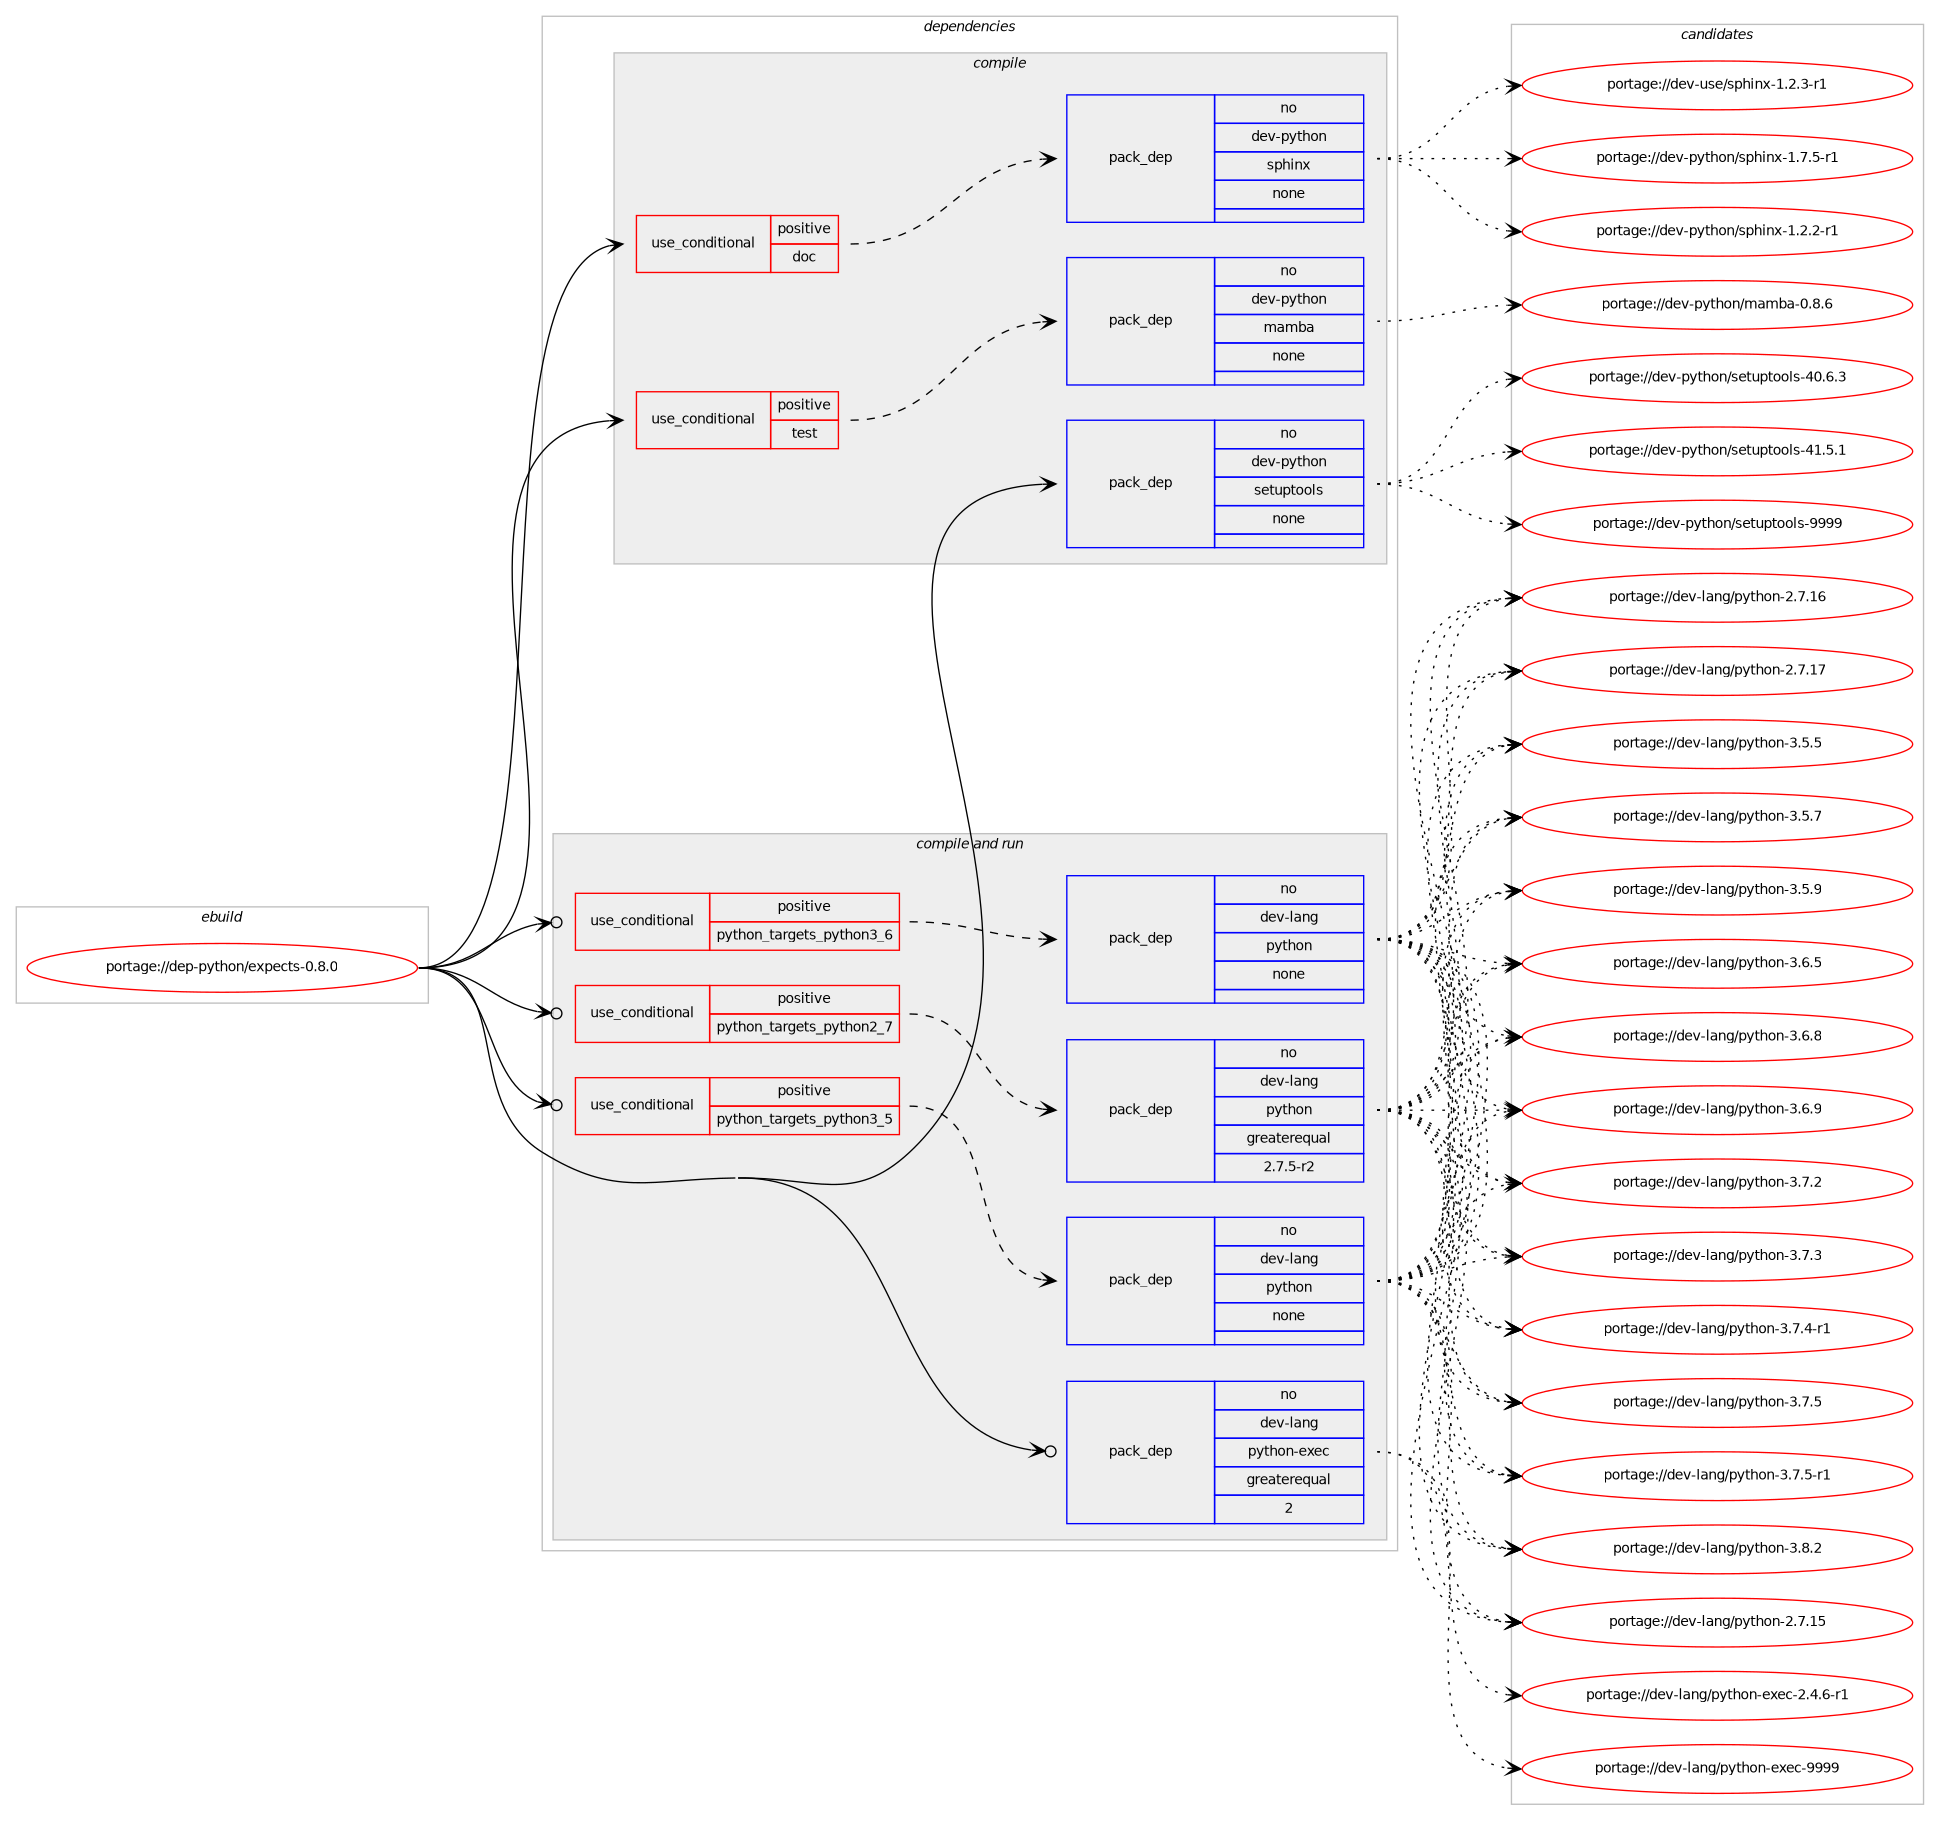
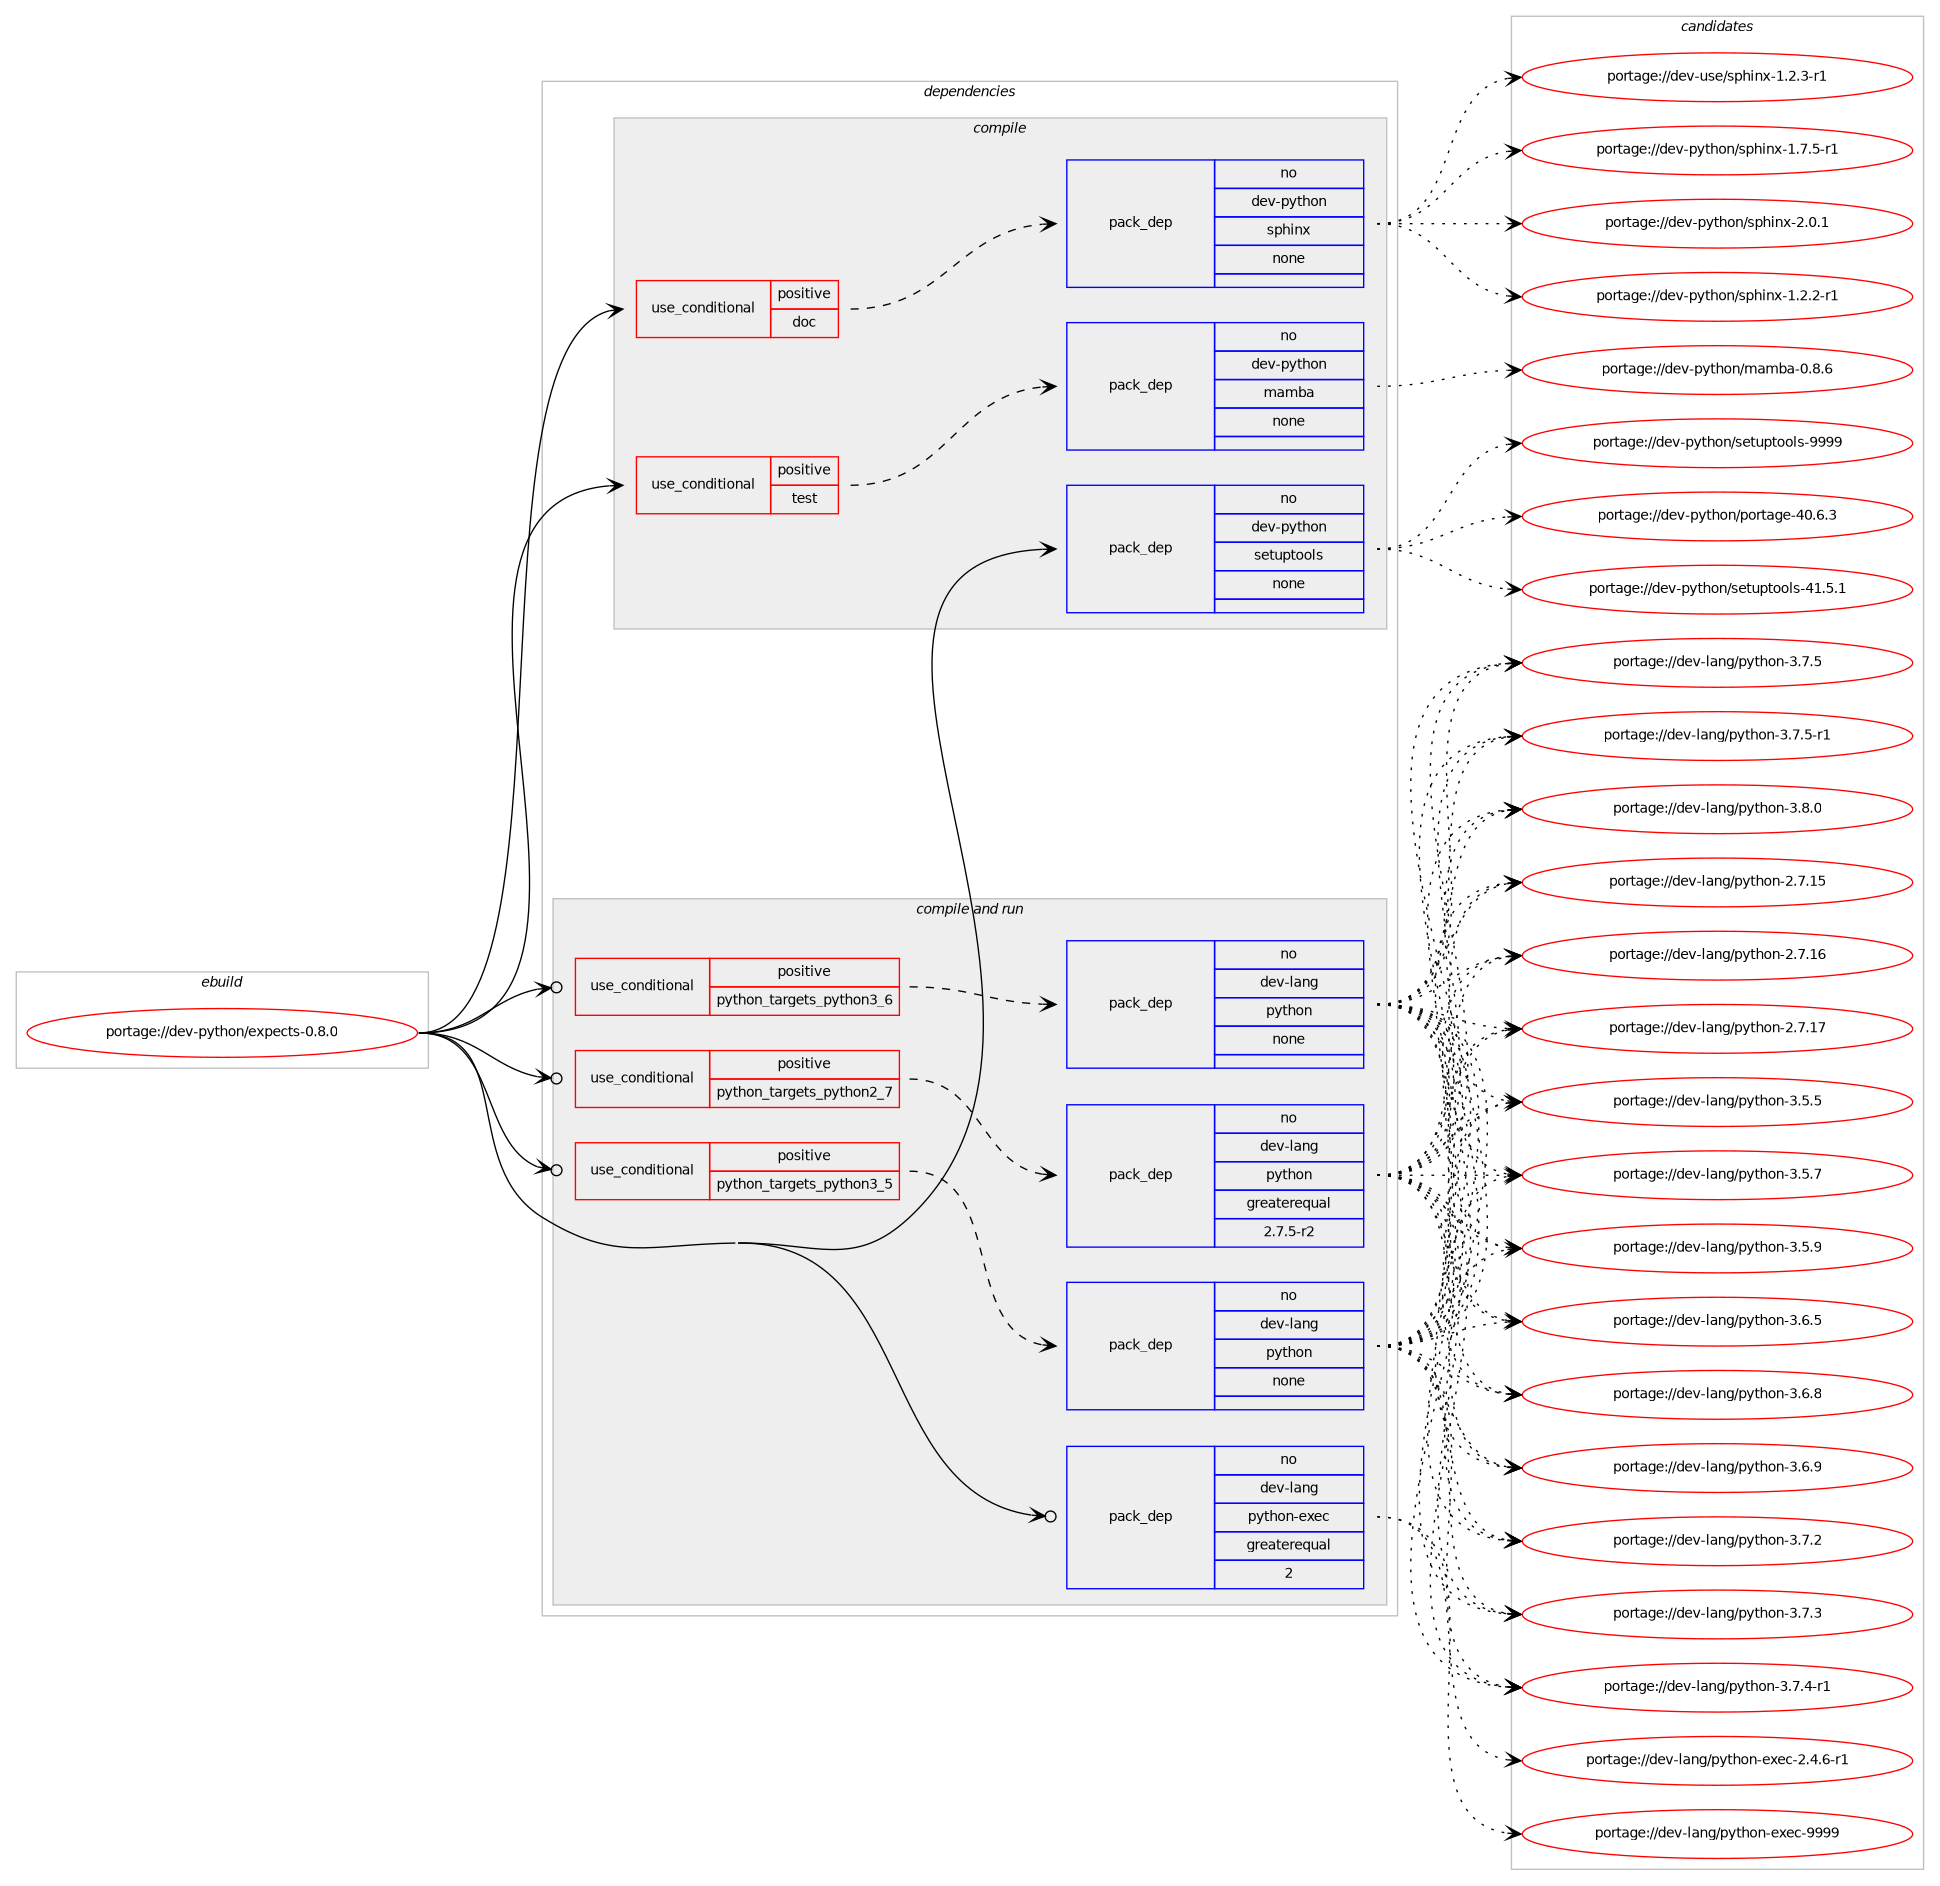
node "portage://dev-python/sphinx-2.0.1": added
node "portage://dev-python/setuptools-40.6.3": label "portage://dev-python/setuptools-40.6.3" -> "portage://dev-python/portage-40.6.3"
node "portage://dep-python/expects-0.8.0": label "portage://dep-python/expects-0.8.0" -> "portage://dev-python/expects-0.8.0"
node "portage://dev-lang/python-3.8.2": label "portage://dev-lang/python-3.8.2" -> "portage://dev-lang/python-3.8.0"
